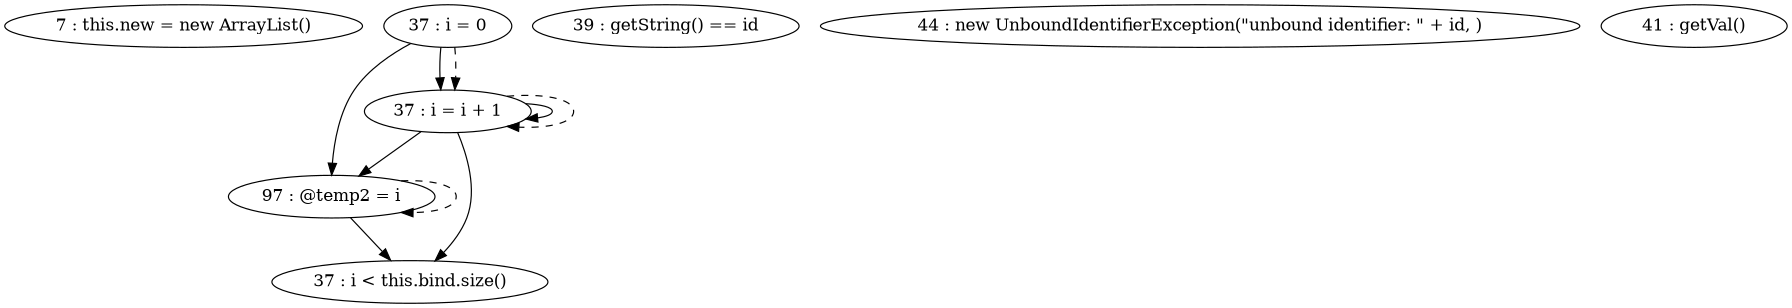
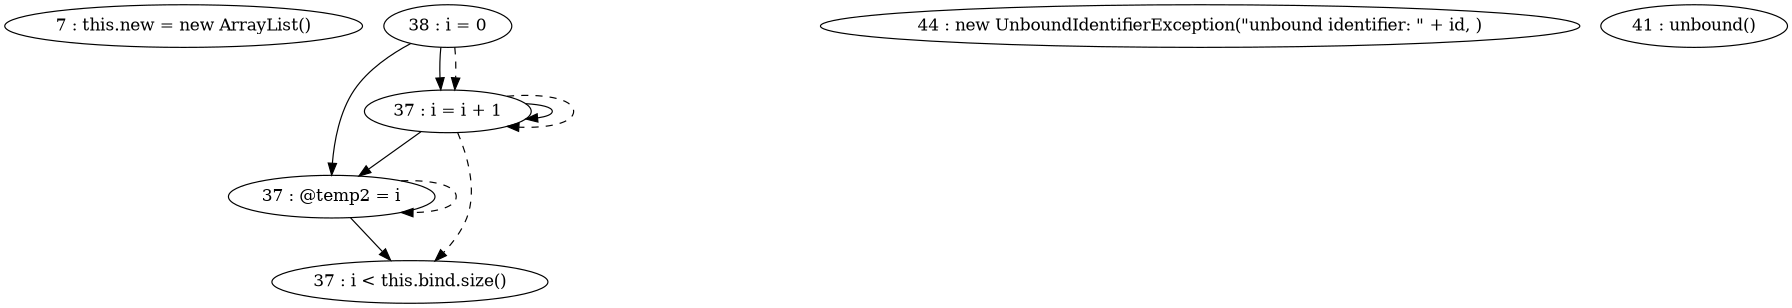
node "37 : i = 0": label "37 : i = 0" -> "38 : i = 0"
node "39 : getString() == id": removed
node "41 : getVal()": label "41 : getVal()" -> "41 : unbound()"
edge "37 : i = i + 1" -> "37 : i < this.bind.size()": style solid -> dashed
node "97 : @temp2 = i": label "97 : @temp2 = i" -> "37 : @temp2 = i"
